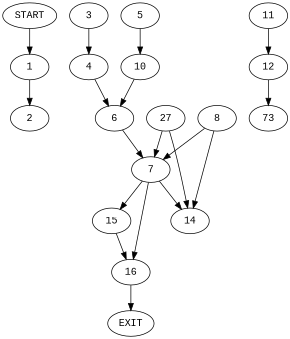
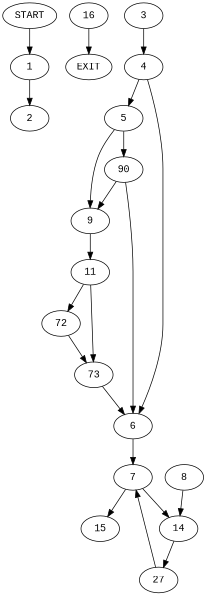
node "10": label "10" -> "90"
node "12": label "12" -> "72"
edge "4" -> "5": added
edge "8" -> "7": removed
edge "27" -> "14": reversed
edge "7" -> "16": removed
node "9": added
edge "15" -> "16": removed
edge "11" -> "73": added
edge "73" -> "6": added
